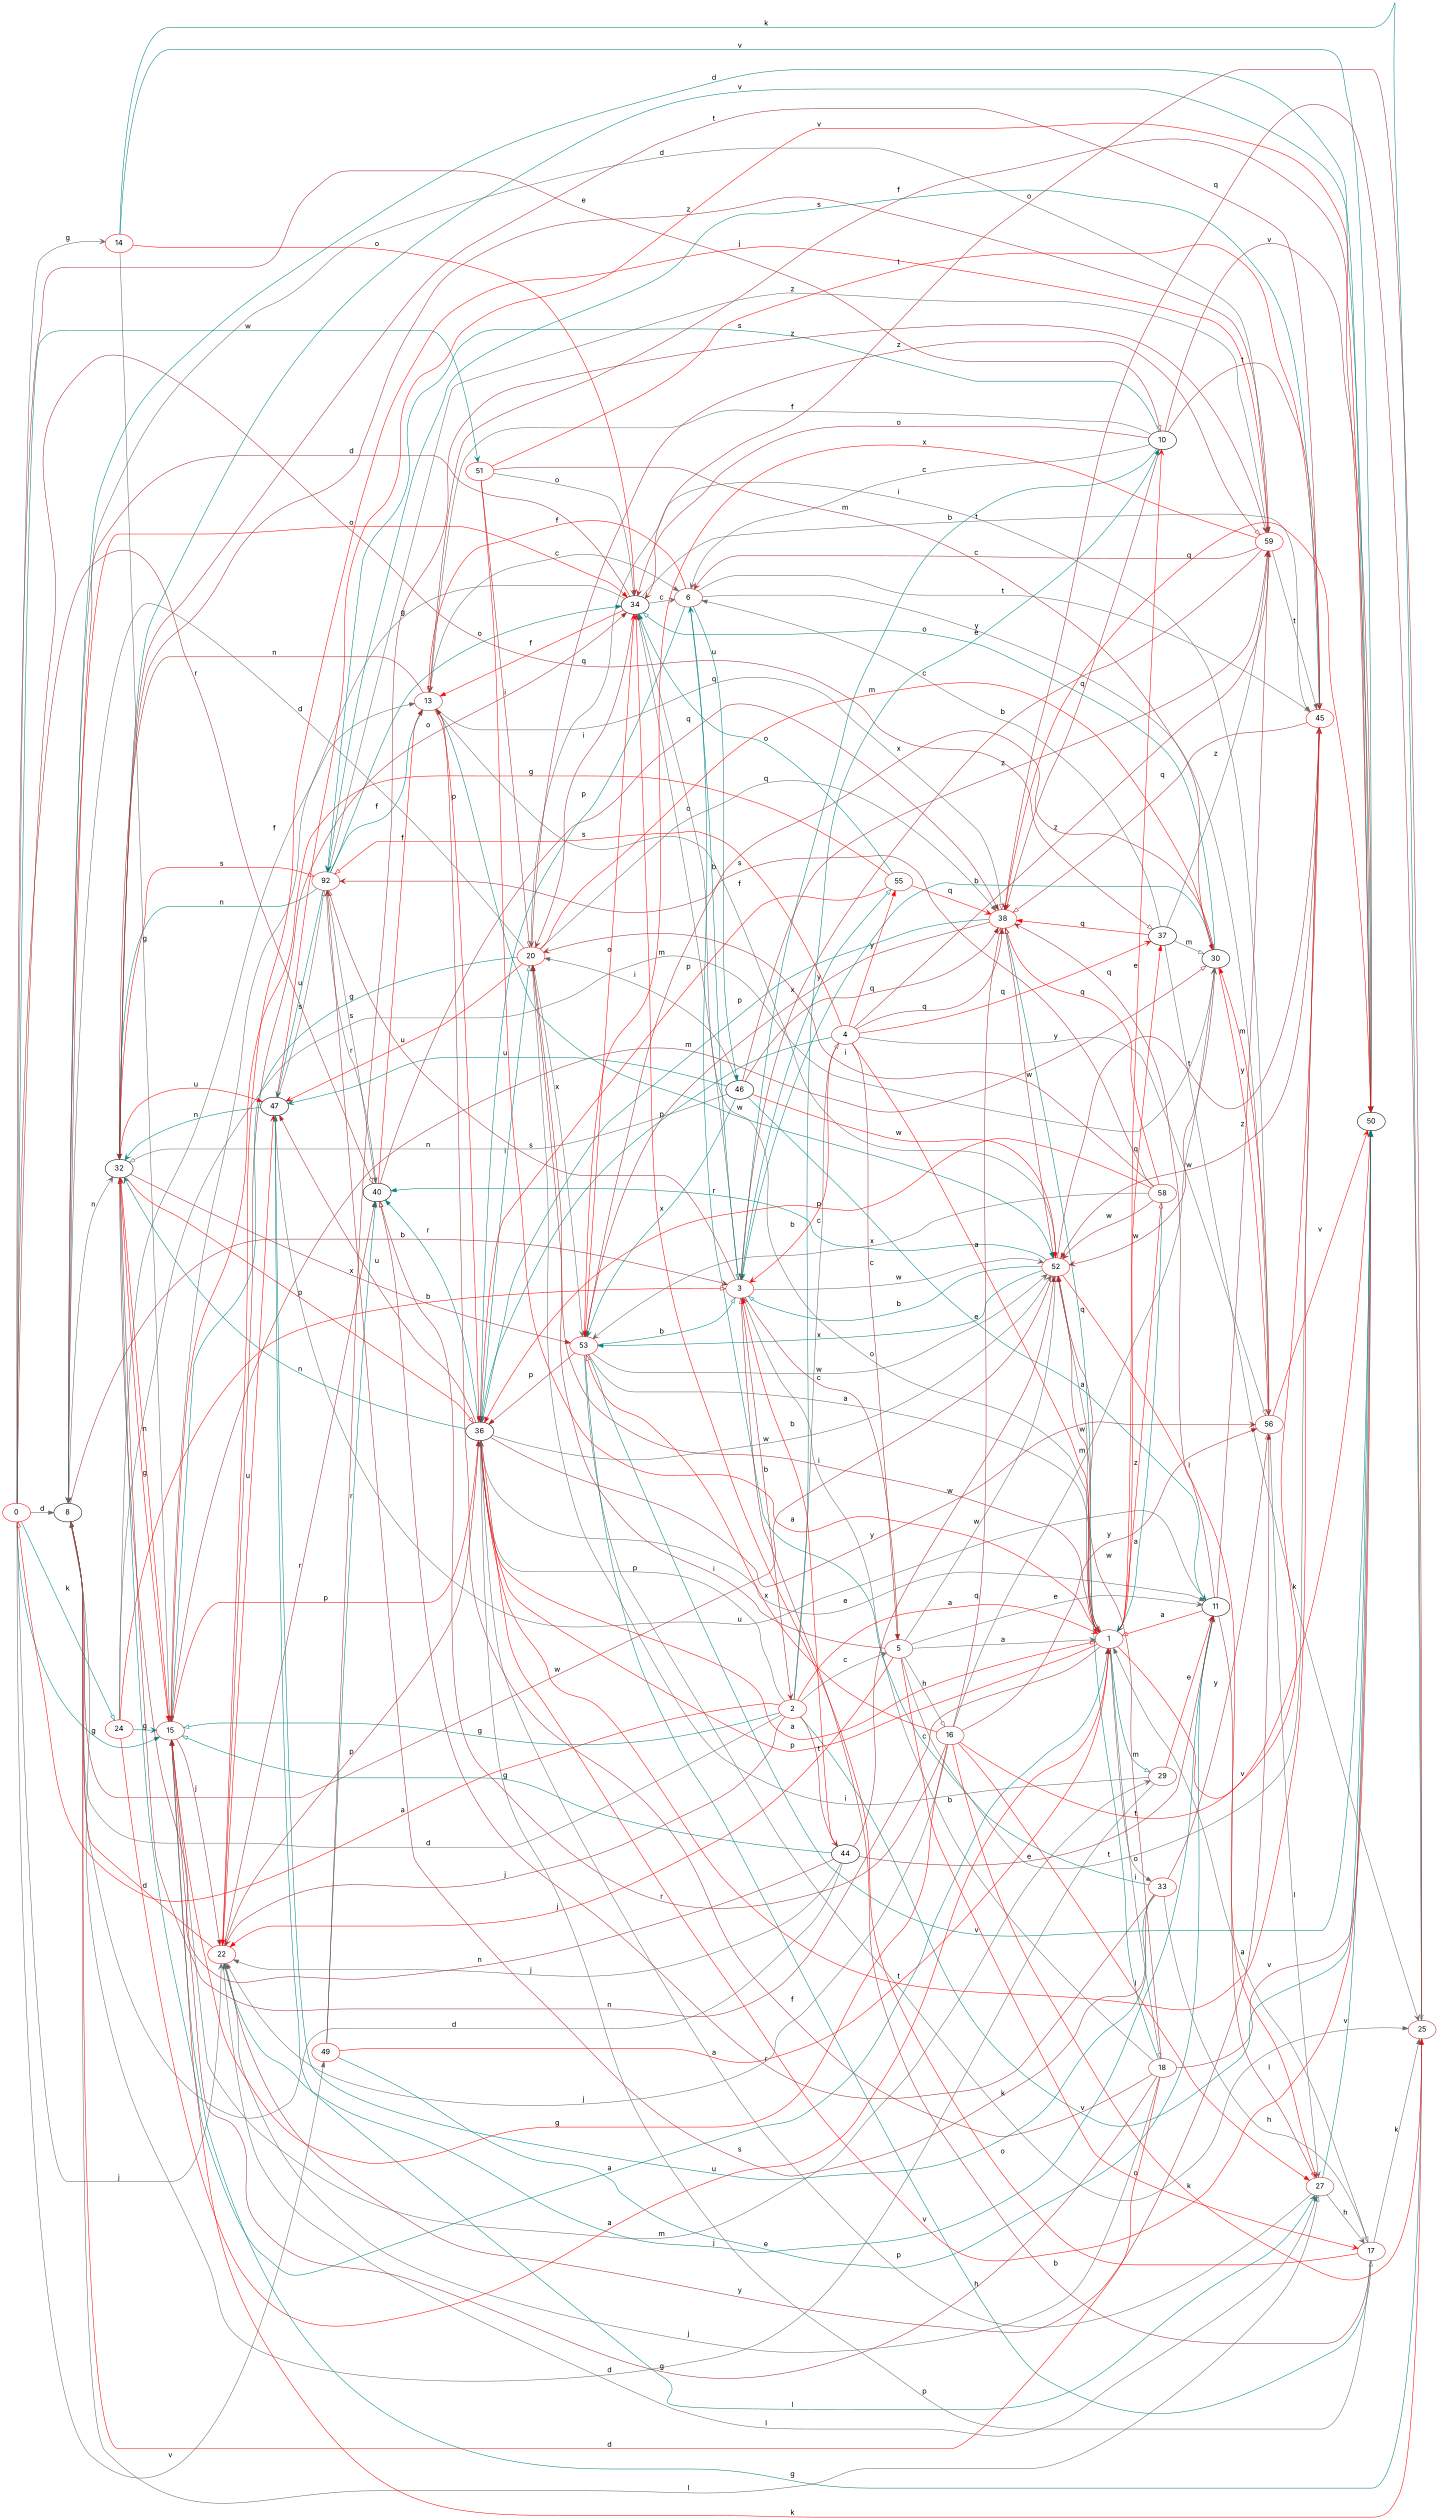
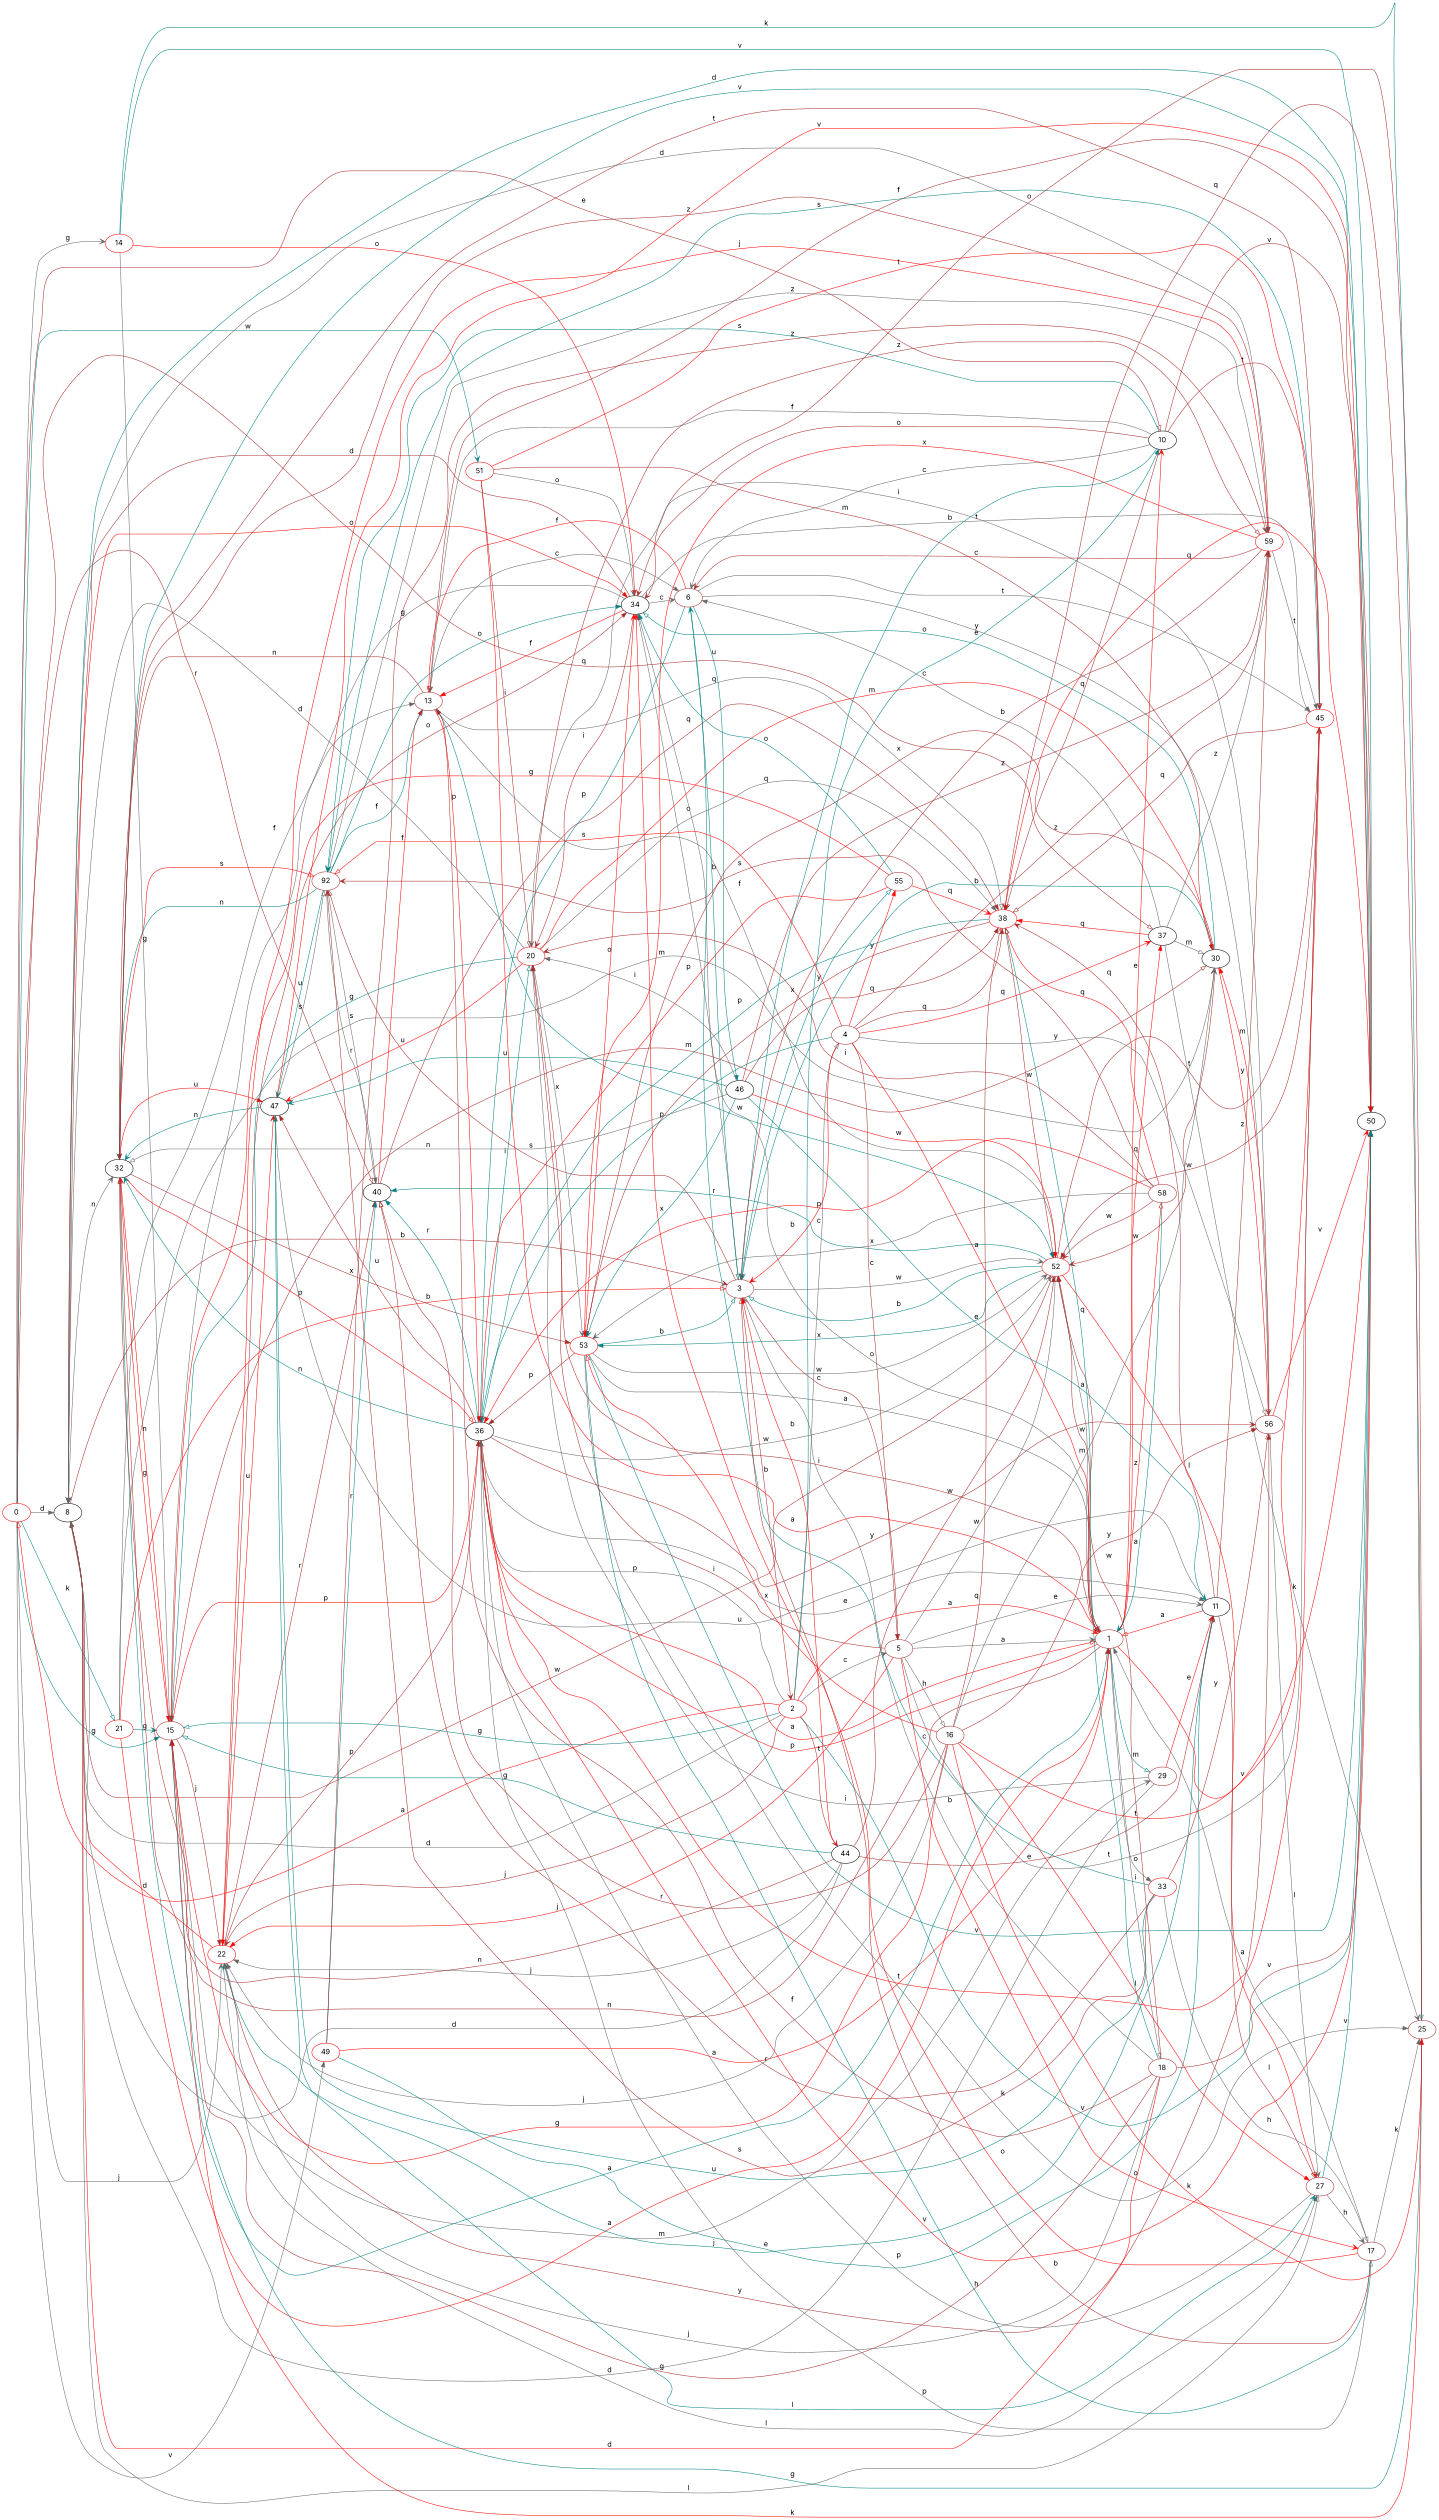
node "24": label "24" -> "21"
